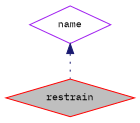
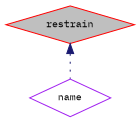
edge "restrain" -> "name": reversed
